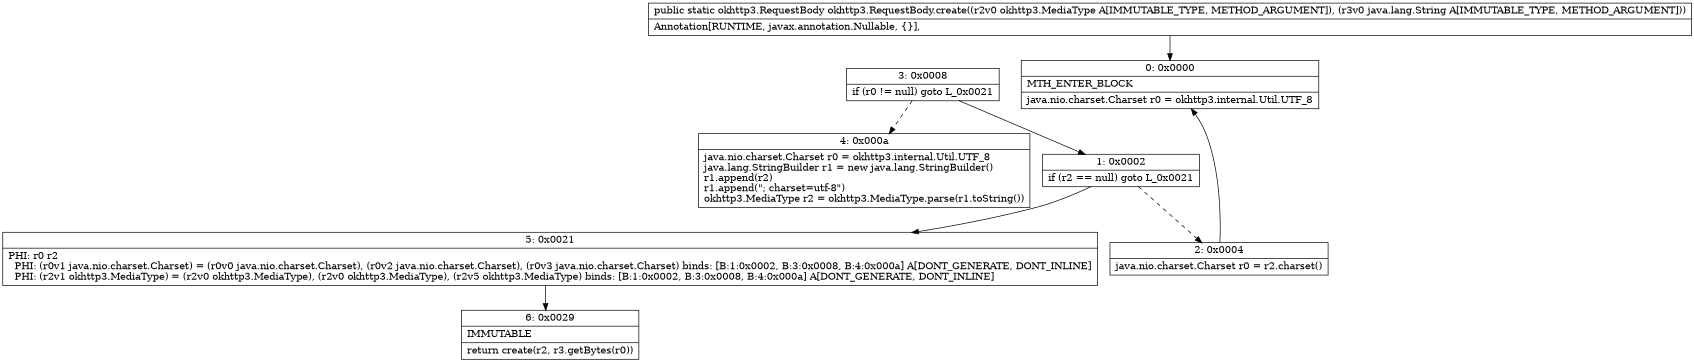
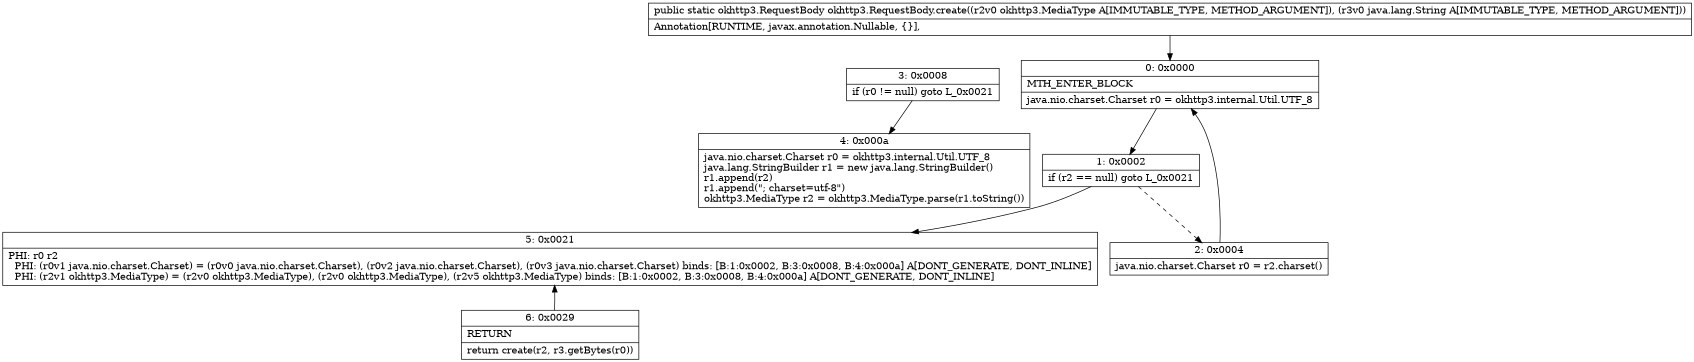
edge "3: 0x0008" -> "4: 0x000a": style dashed -> solid
edge "3: 0x0008" -> "1: 0x0002": now "0: 0x0000" -> "1: 0x0002"
edge "5: 0x0021" -> "6: 0x0029": reversed
node "6: 0x0029": text "IMMUTABLE" -> "RETURN"
